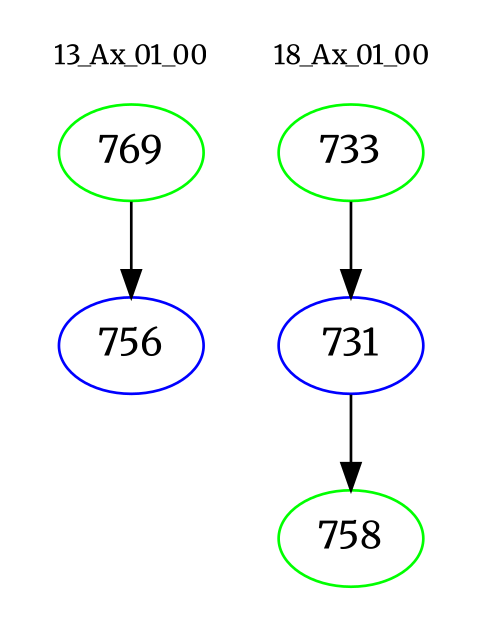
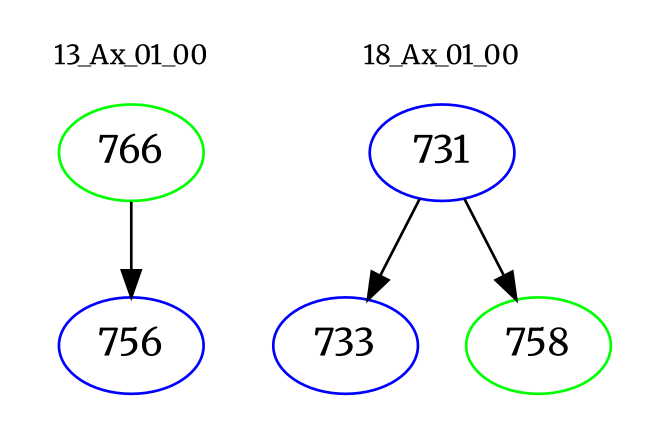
node "769": label "769" -> "766"
node "733": color green -> blue
edge "733" -> "731": reversed
